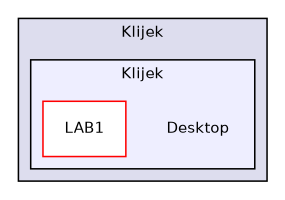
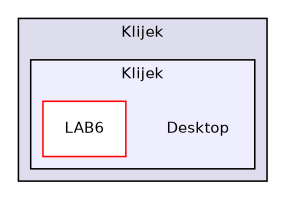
node "LAB1": label "LAB1" -> "LAB6"
